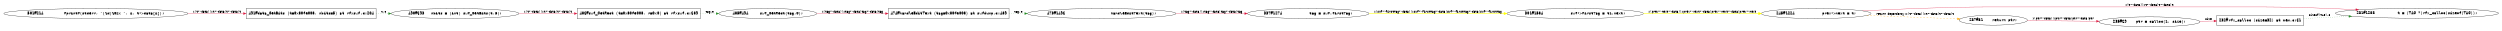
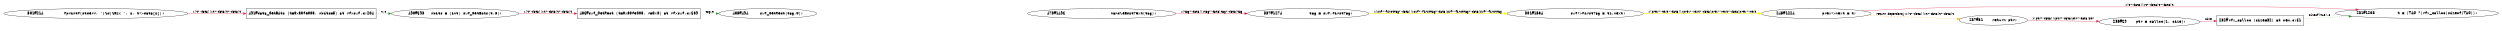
node "474#handleEditText (tag=0x80fe008) at swfdump.c:489": removed
